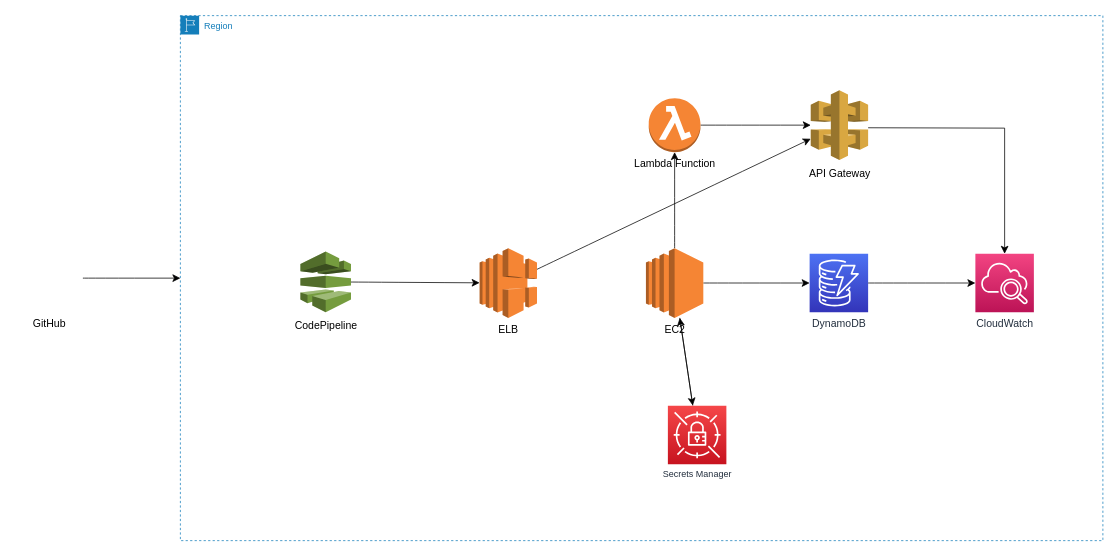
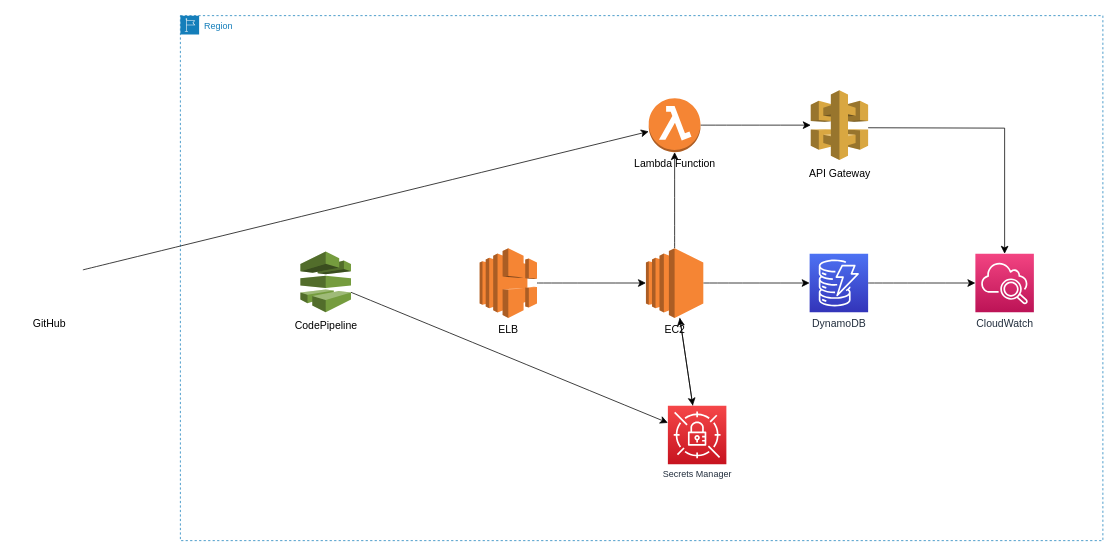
edge "ELB" -> "API Gateway": now "ELB" -> "EC2"
edge "GitHub" -> "Region": now "GitHub" -> "Lambda Function"
edge "CodePipeline" -> "ELB": now "CodePipeline" -> "Secrets Manager"
